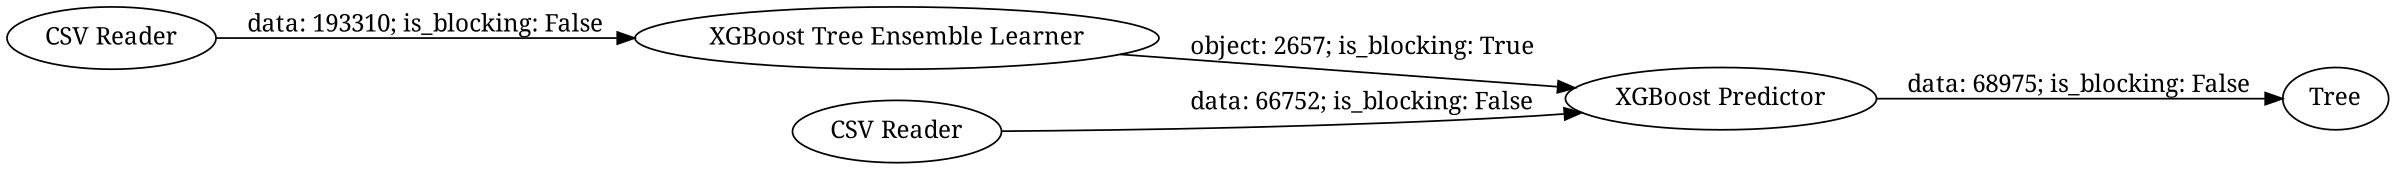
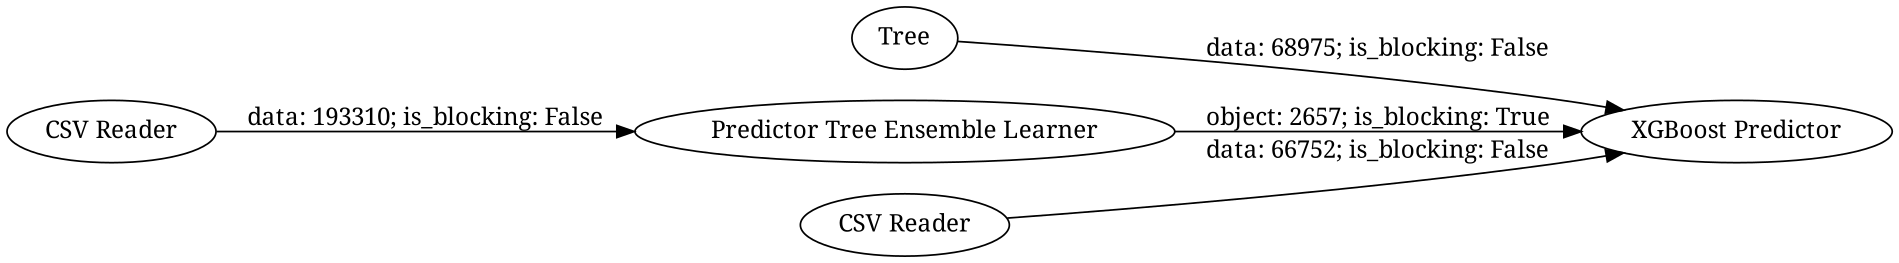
node "XGBoost Tree Ensemble Learner": label "XGBoost Tree Ensemble Learner" -> "Predictor Tree Ensemble Learner"
edge "XGBoost Predictor" -> "Tree": reversed
